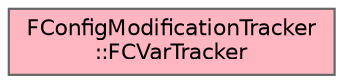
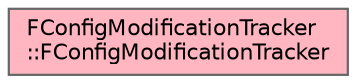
node "FConfigModificationTracker ::FCVarTracker": label "FConfigModificationTracker ::FCVarTracker" -> "FConfigModificationTracker ::FConfigModificationTracker"
